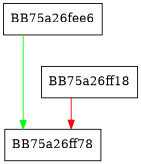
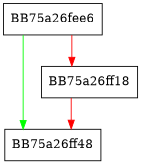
edge "BB75a26fee6" -> "BB75a26ff18": added
node "BB75a26ff78": label "BB75a26ff78" -> "BB75a26ff48"
